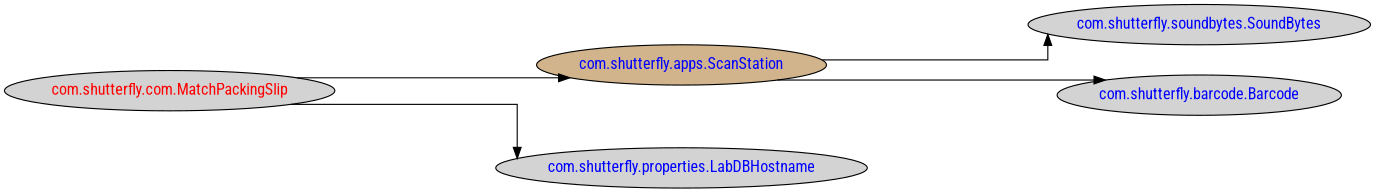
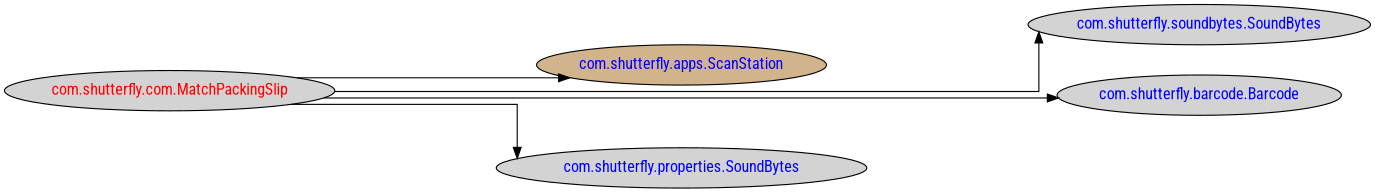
edge "com.shutterfly.apps.ScanStation" -> "com.shutterfly.soundbytes.SoundBytes": now "com.shutterfly.com.MatchPackingSlip" -> "com.shutterfly.soundbytes.SoundBytes"
edge "com.shutterfly.apps.ScanStation" -> "com.shutterfly.barcode.Barcode": now "com.shutterfly.com.MatchPackingSlip" -> "com.shutterfly.barcode.Barcode"
node "com.shutterfly.properties.LabDBHostname": label "com.shutterfly.properties.LabDBHostname" -> "com.shutterfly.properties.SoundBytes"
